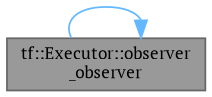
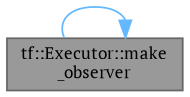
node "tf::Executor::observer _observer": label "tf::Executor::observer _observer" -> "tf::Executor::make _observer"
